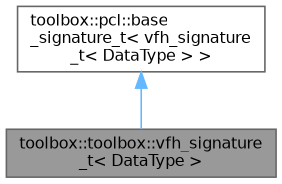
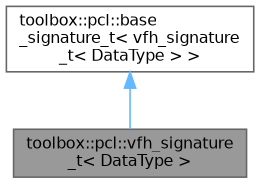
node "toolbox::toolbox::vfh_signature _t< DataType >": label "toolbox::toolbox::vfh_signature _t< DataType >" -> "toolbox::pcl::vfh_signature _t< DataType >"
